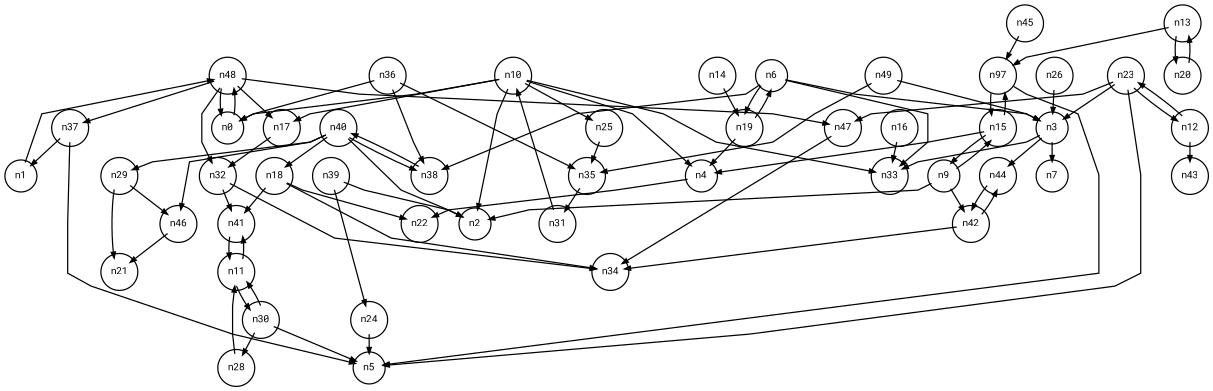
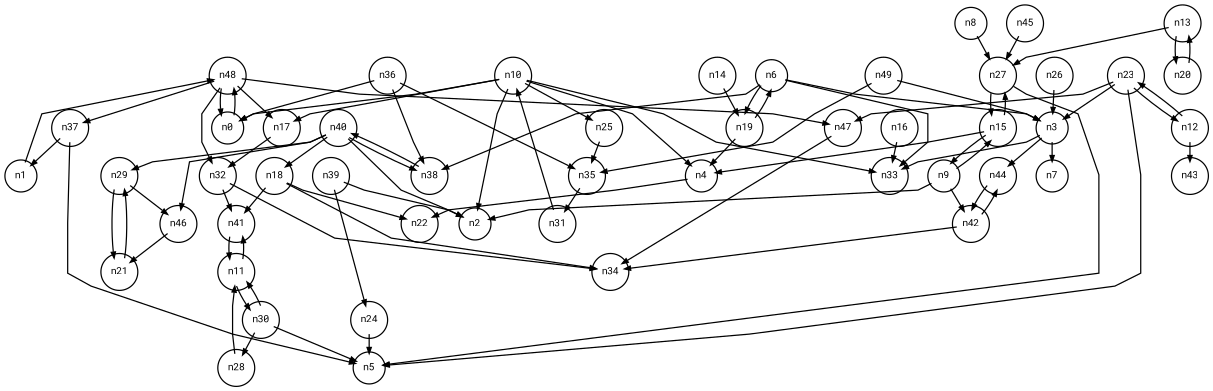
node "n8": added
node "n97": label "n97" -> "n27"
edge "n21" -> "n29": added
